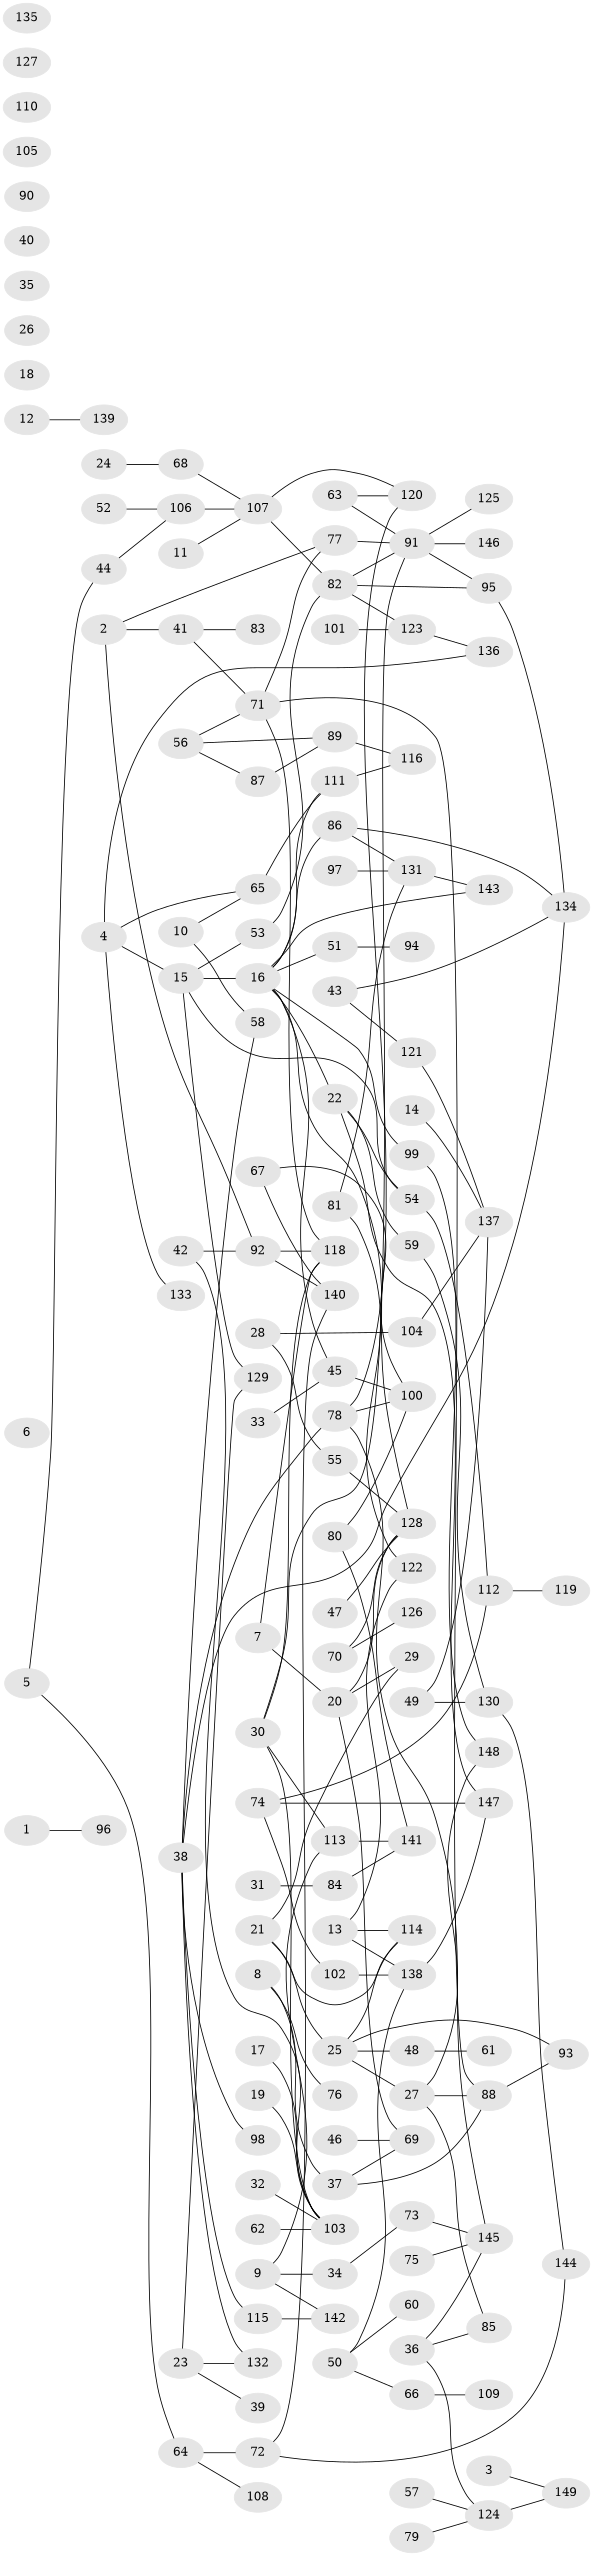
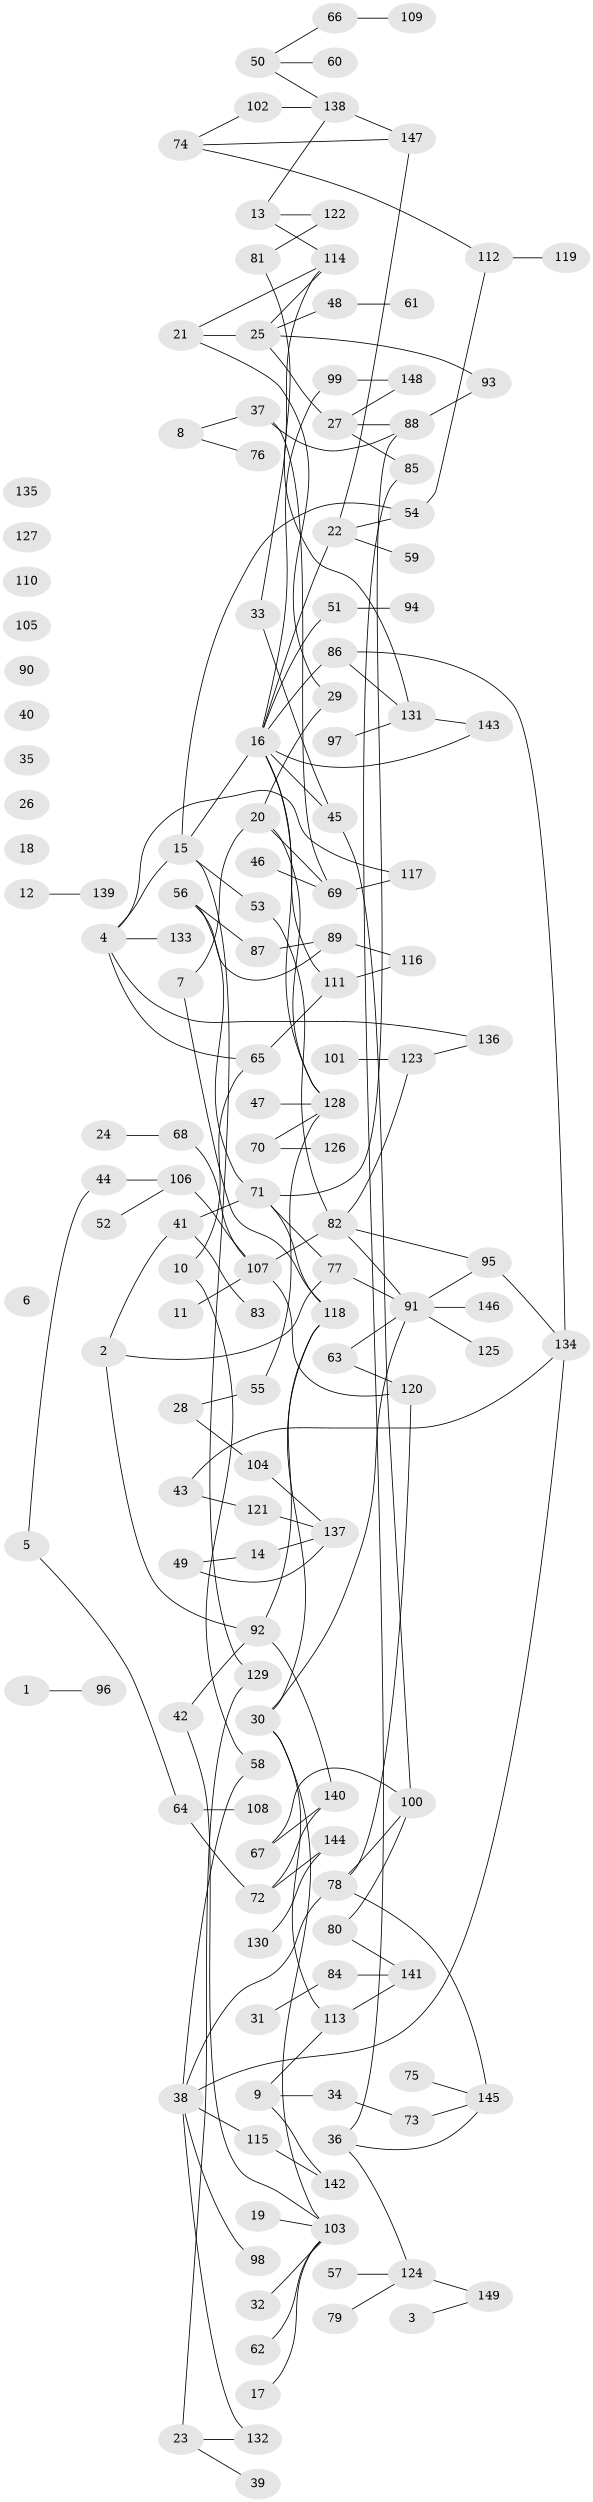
edge "114" -- "33": added
node "117": added
edge "59" -- "130": removed
edge "49" -- "130": now "49" -- "14"
